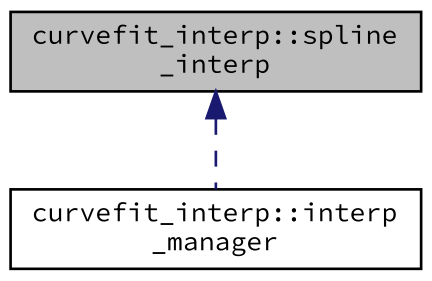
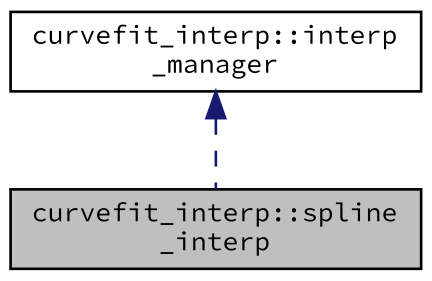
edge "curvefit_interp::interp _manager" -> "curvefit_interp::spline _interp": reversed
